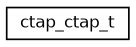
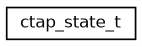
node "ctap_ctap_t": label "ctap_ctap_t" -> "ctap_state_t"
